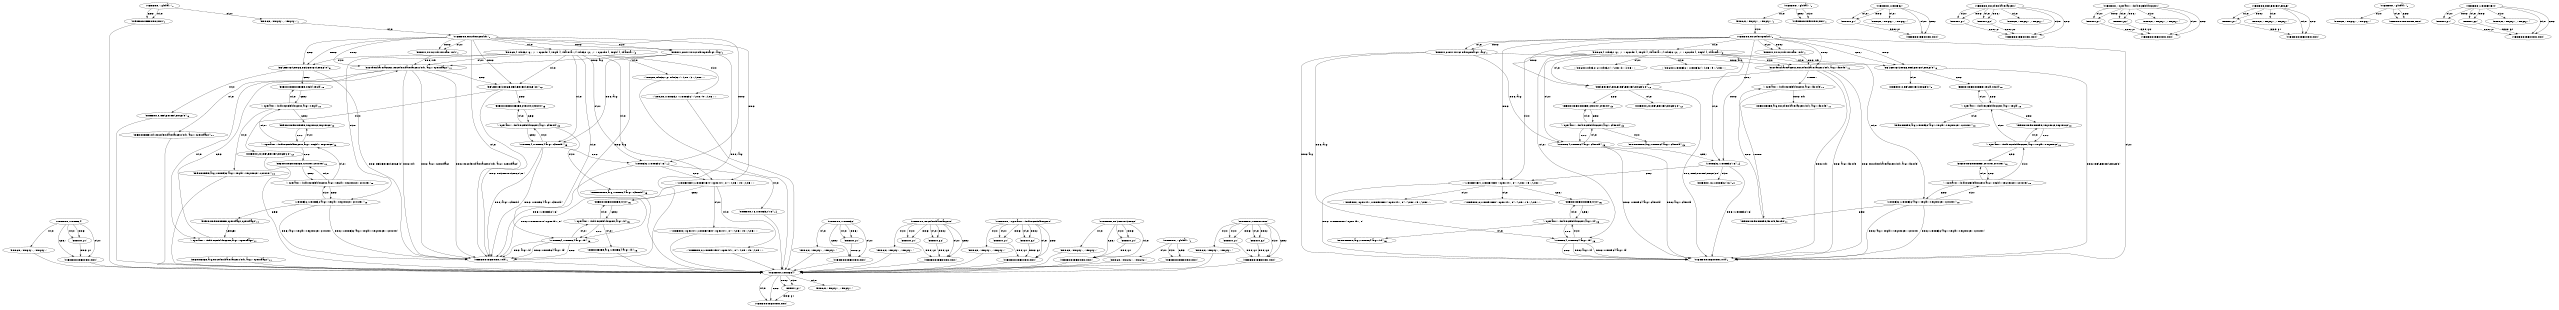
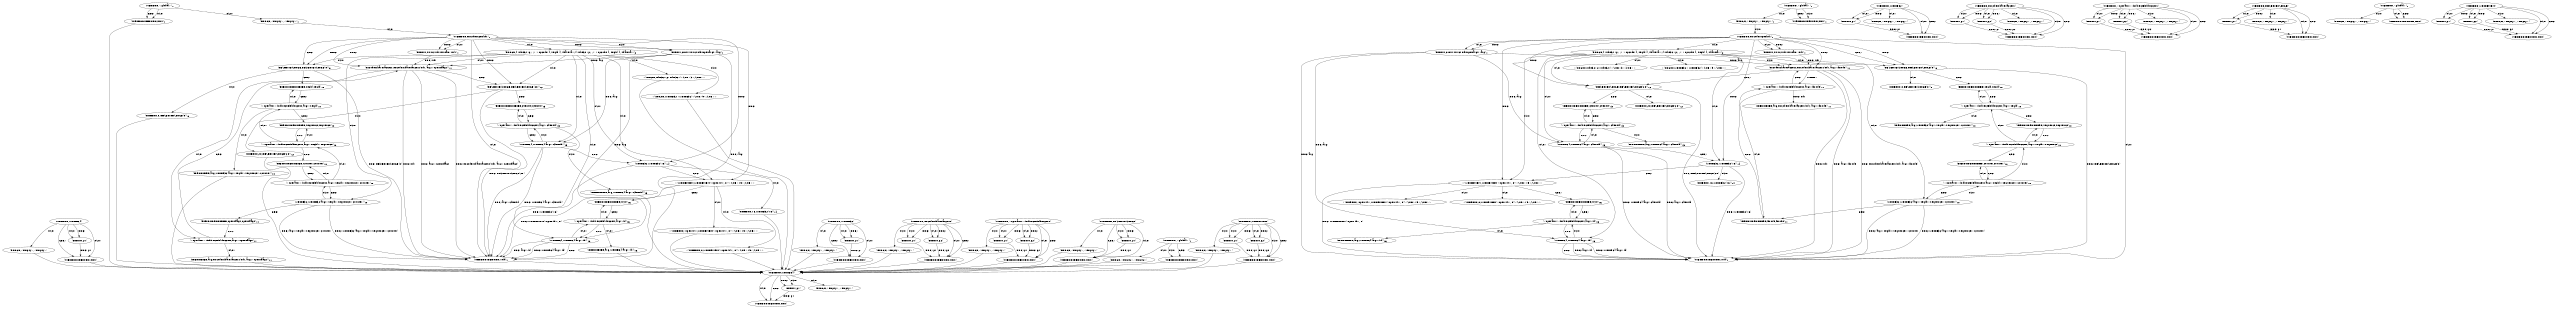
edge "(<operator>.indirectFieldAccess,arg->fmode)" -> "(encode_share_access,encode_share_access(xdr, arg->fmode))": added, label "CFG:"
node "(IDENTIFIER,xdr,encode_share_access(xdr, arg->open_flags))": removed
edge "(<operator>.indirectFieldAccess,arg->fmode)" -> "(FIELD_IDENTIFIER,fmode,fmode)": label "WRITE: " -> "AST: "
edge "(FIELD_IDENTIFIER,open_flags,open_flags)" -> "(<operator>.indirectFieldAccess,arg->open_flags)": label "SPACE: " -> "CFG: "
edge "(<operator>.indirectFieldAccess,arg->open_flags)" -> "(IDENTIFIER,arg,encode_share_access(xdr, arg->open_flags))": added, label "AST:"
